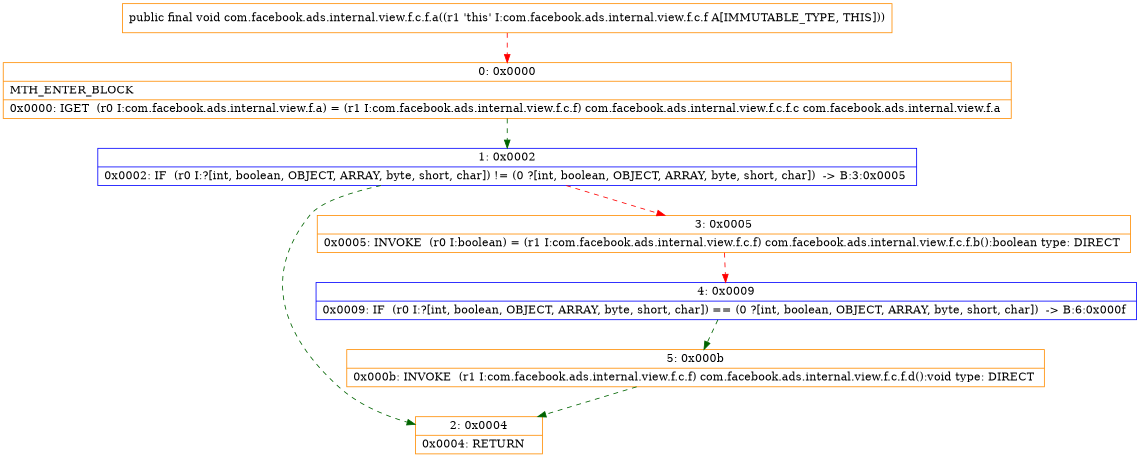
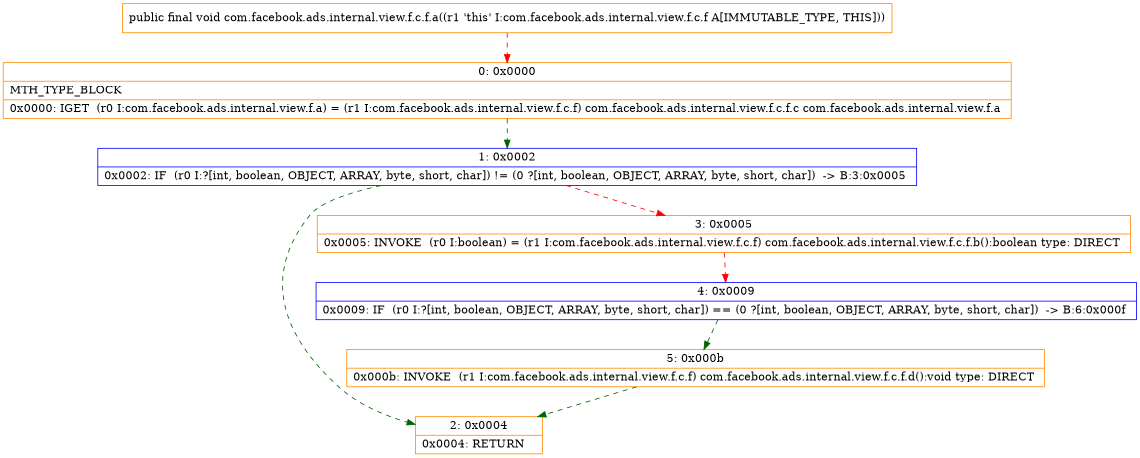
node "0: 0x0000": text "MTH_ENTER_BLOCK" -> "MTH_TYPE_BLOCK"
